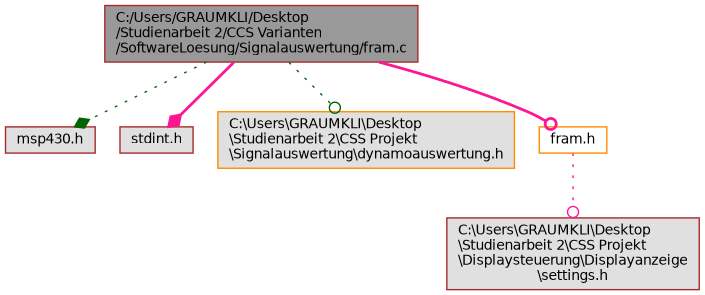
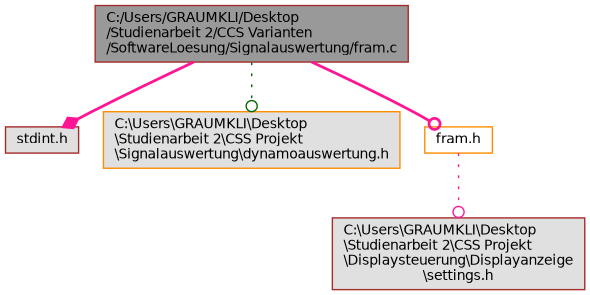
node "msp430.h": removed
